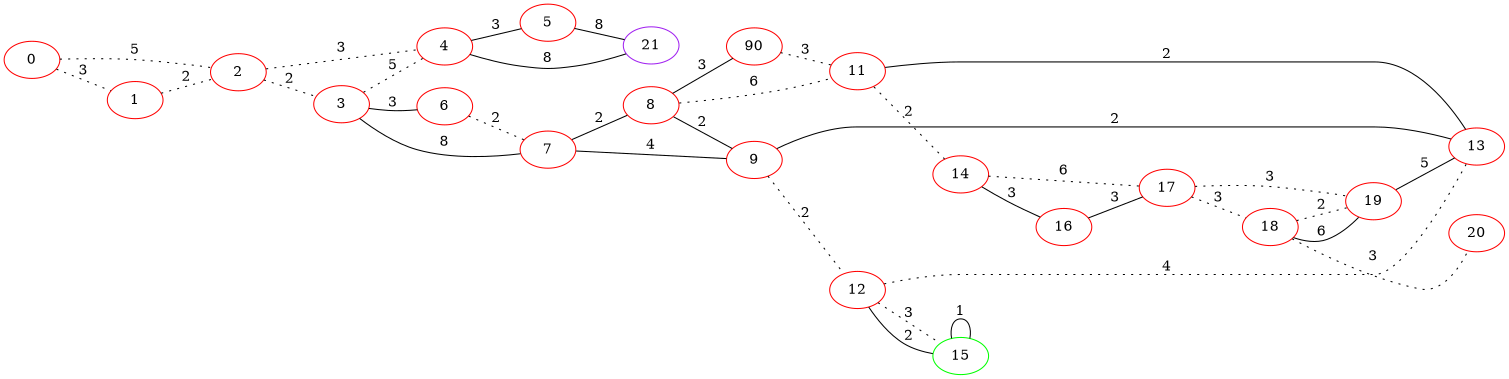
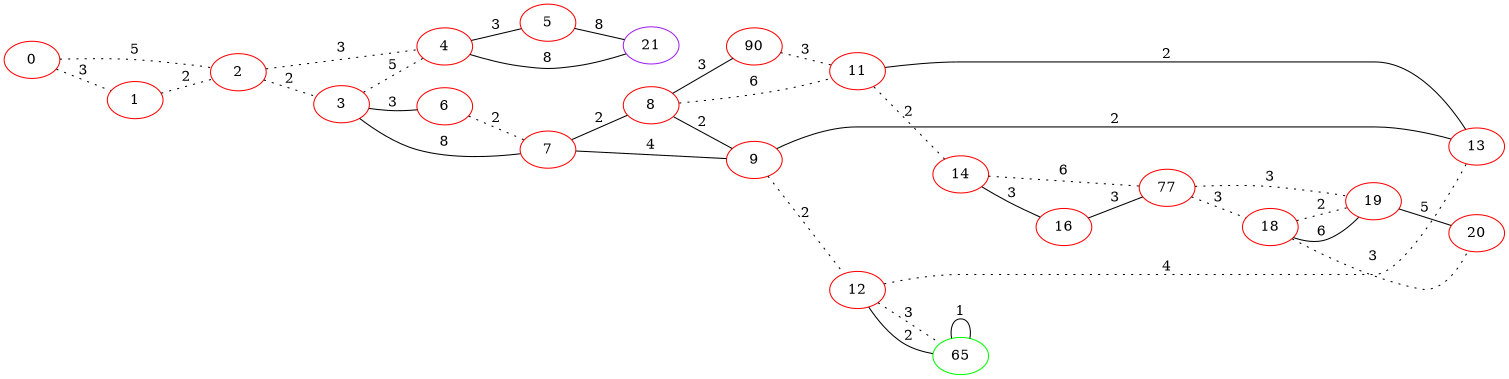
edge "13" -- "19": now "20" -- "19"
node "17": label "17" -> "77"
node "15": label "15" -> "65"
